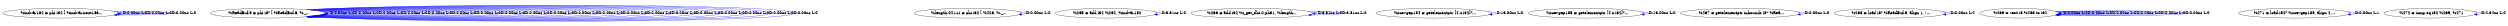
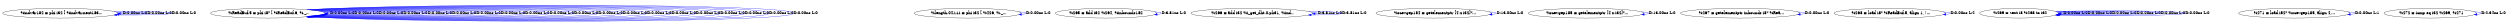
node "%265 = add i32 %264, %indvar182": label "%265 = add i32 %264, %indvar182" -> "%265 = add i32 %264, %inbounds182"
node "%266 = add i32 %i_get_dht.0.ph31, %length...": label "%266 = add i32 %i_get_dht.0.ph31, %length..." -> "%266 = add i32 %i_get_dht.0.ph31, %ind..."
